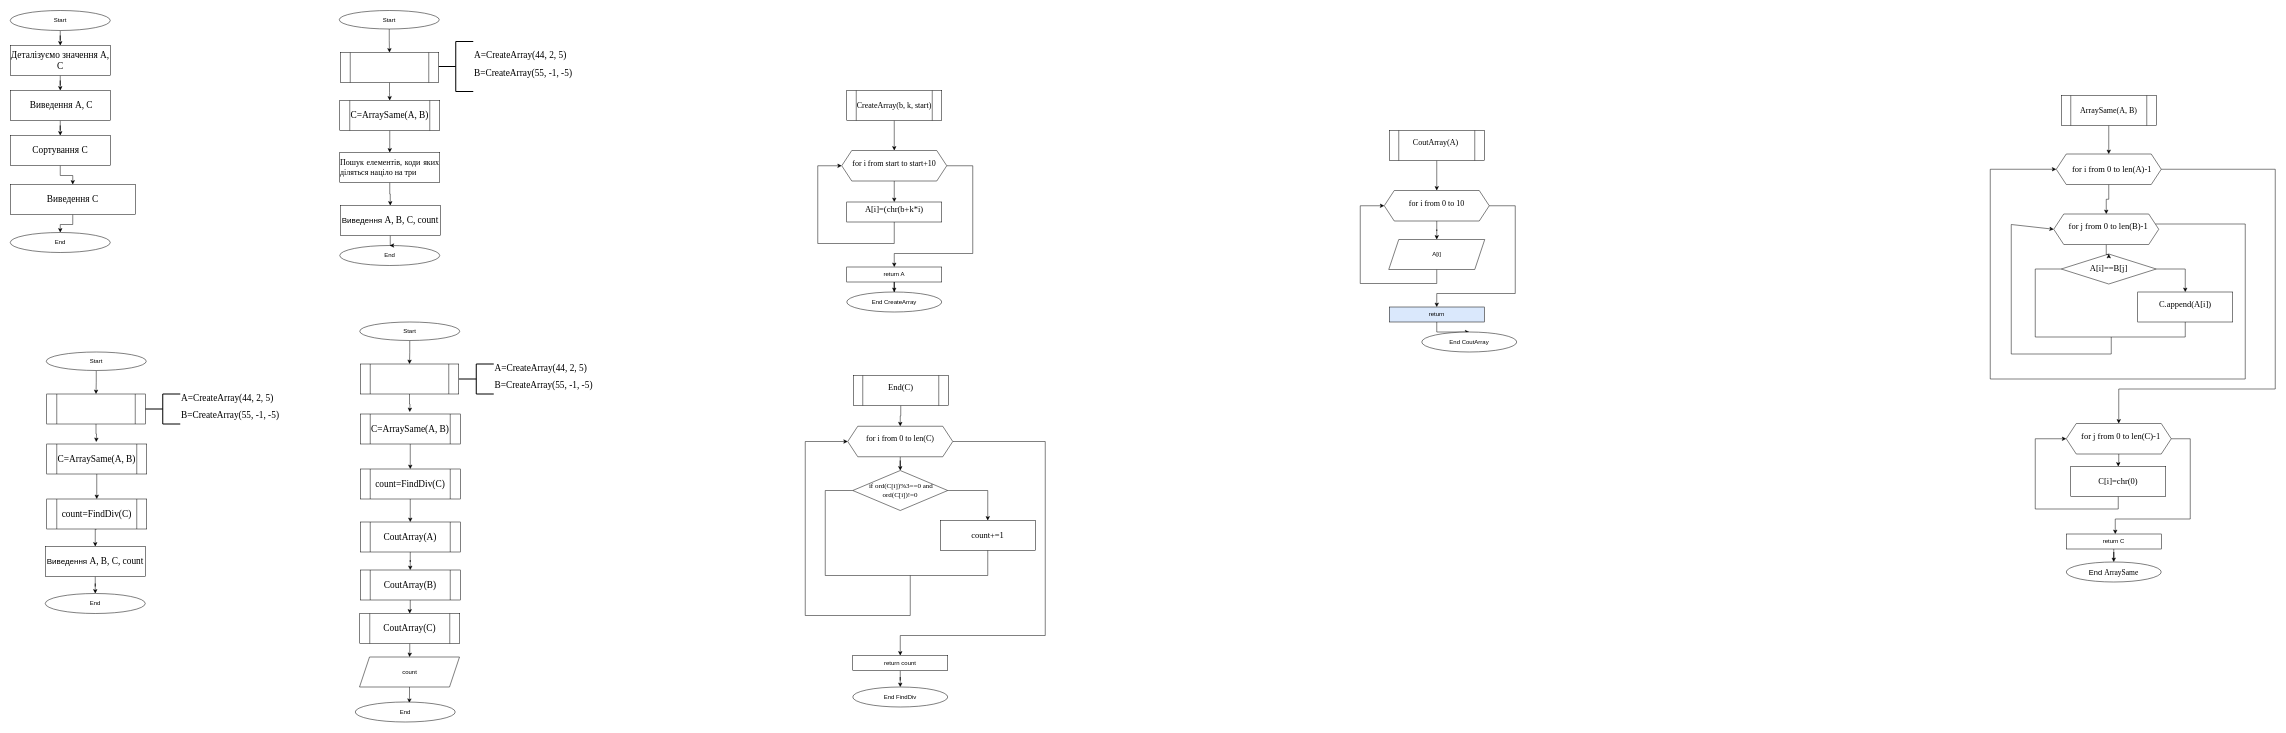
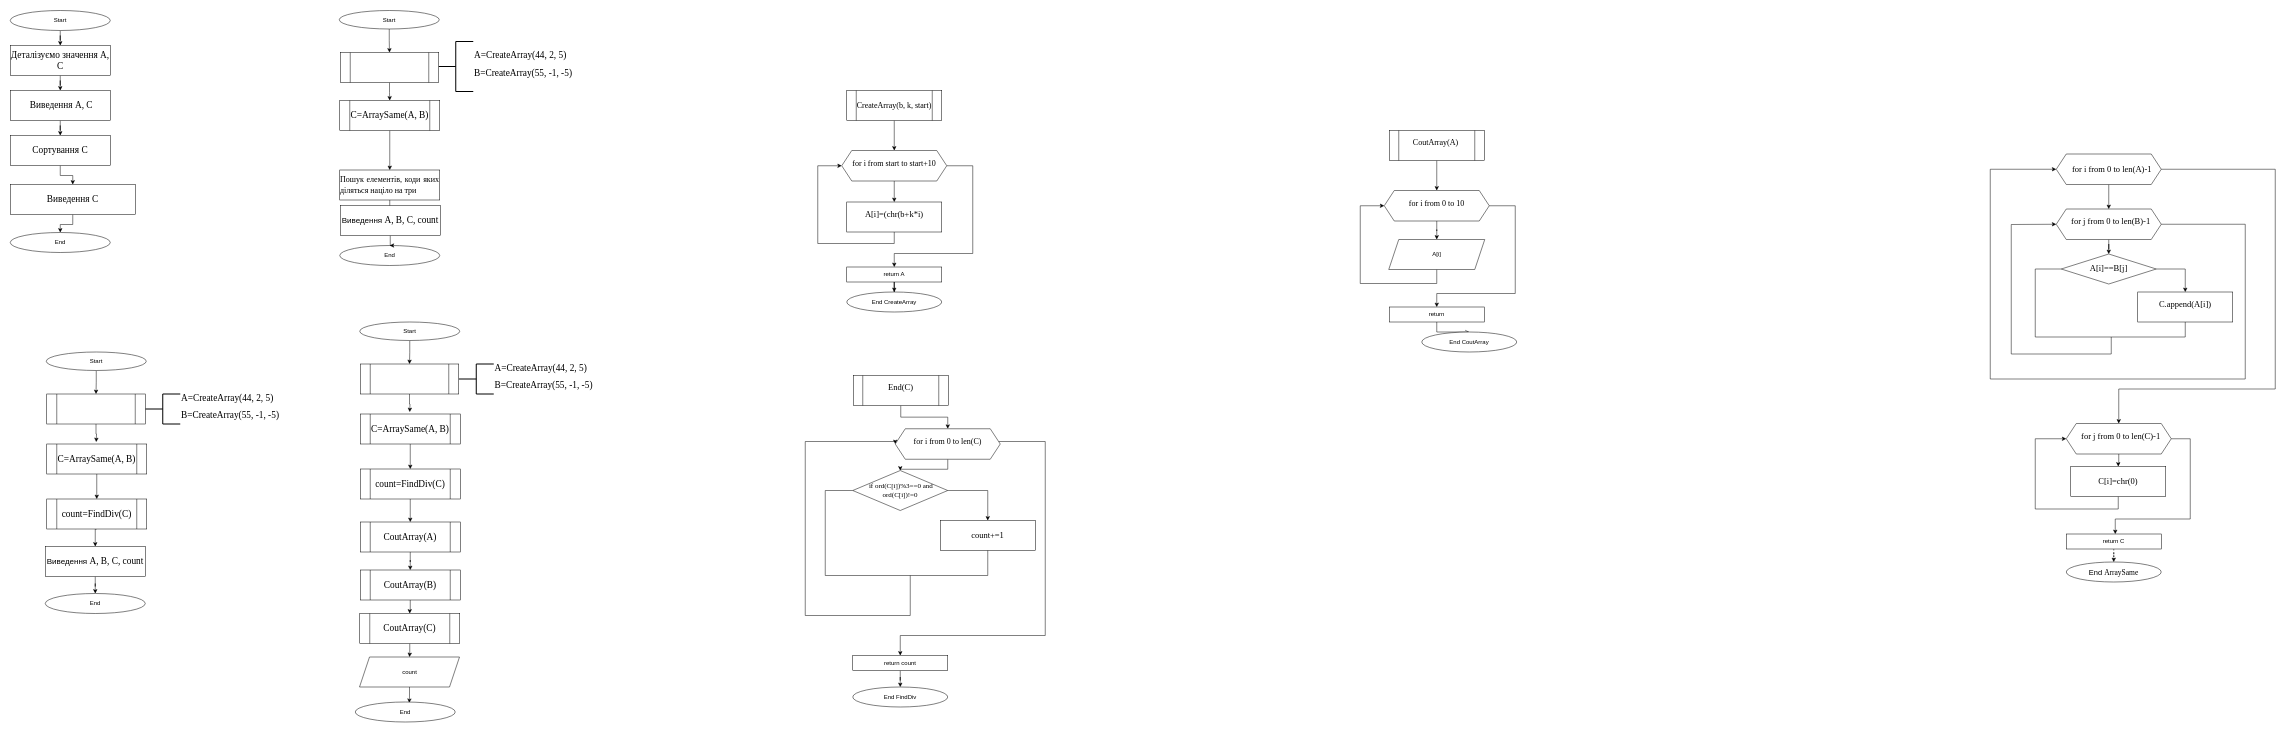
node "ArraySame(A, B)": removed
edge "ArraySame(A, B)" -> "for i from 0 to len(A)-1": removed
node "Пошук елементів, коди яких діляться націло на три": moved (390, 167) -> (390, 185)
node "A[i]=(chr(b+k*i)": size 95x20 -> 95x30
node "for j from 0 to len(B)-1": moved (2106, 229) -> (2109, 224)
node "return": fillcolor #dae8fc -> #ffffff
edge "return" -> "End CoutArray": arrowhead classic -> open
node "for i from 0 to len(C)": moved (900, 441) -> (948, 444)
edge "return С" -> "End ArraySame": style solid -> dashed
